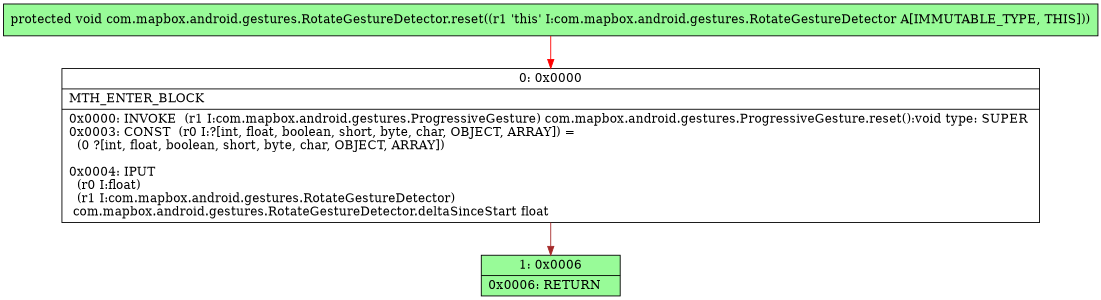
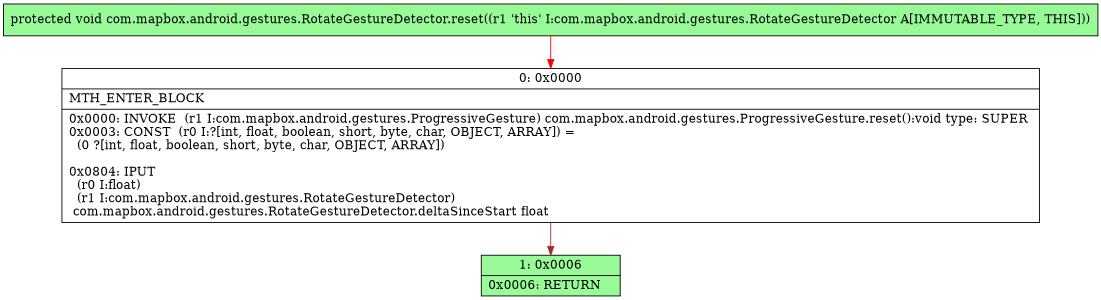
node "0: 0x0000": text "0x0004: IPUT" -> "0x0804: IPUT"
